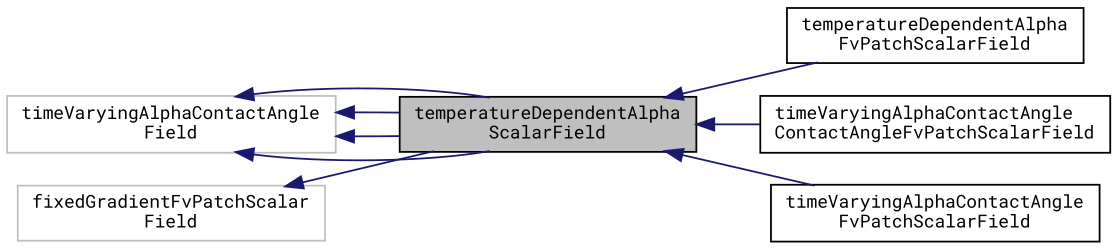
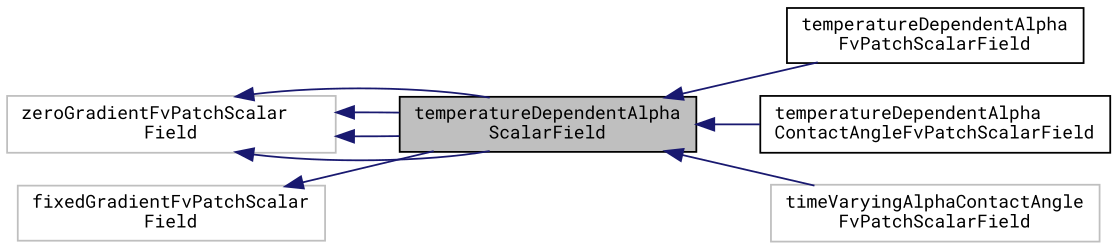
node "timeVaryingAlphaContactAngle Field": label "timeVaryingAlphaContactAngle Field" -> "zeroGradientFvPatchScalar Field"
node "timeVaryingAlphaContactAngle ContactAngleFvPatchScalarField": label "timeVaryingAlphaContactAngle ContactAngleFvPatchScalarField" -> "temperatureDependentAlpha ContactAngleFvPatchScalarField"
node "timeVaryingAlphaContactAngle FvPatchScalarField": color black -> grey75
